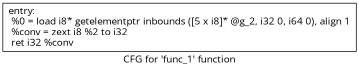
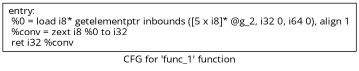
node "entry:": text "%conv = zext i8 %2 to i32" -> "%conv = zext i8 %0 to i32"
